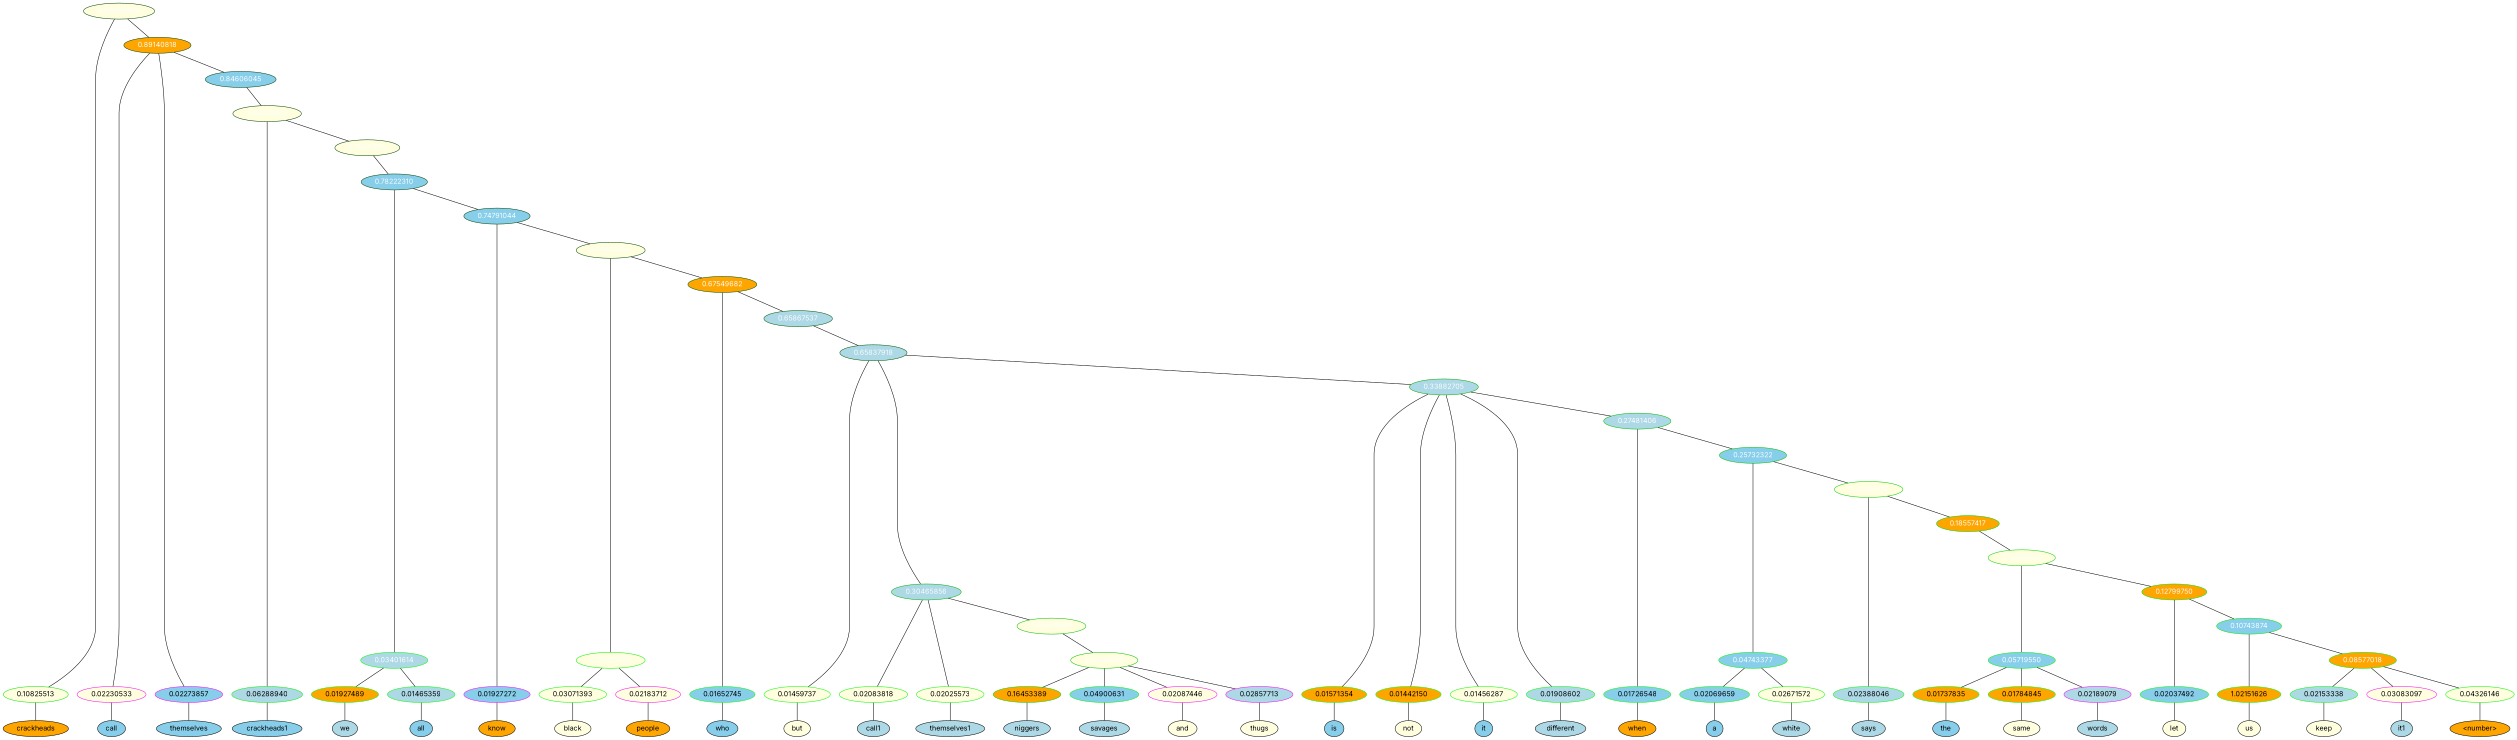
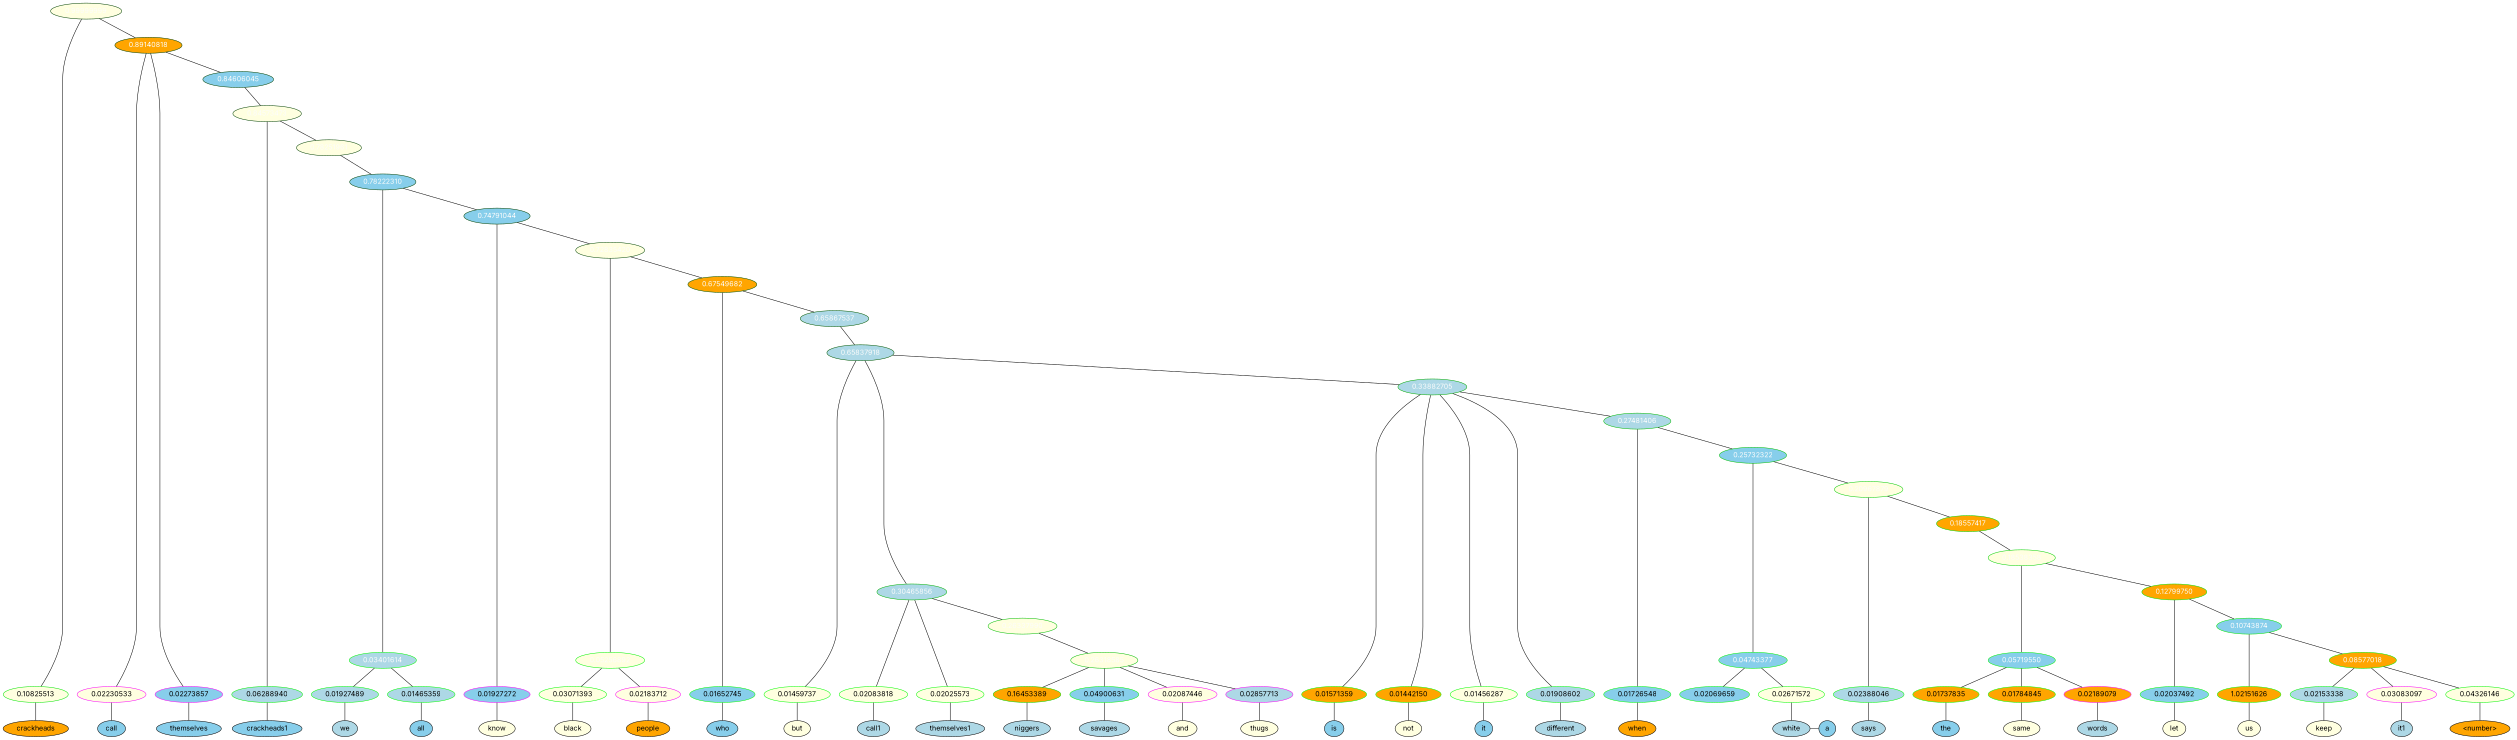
node "0.01927489": fillcolor orange -> lightblue
node "0.01571354": label "0.01571354" -> "0.01571359"
node "0.02189079": fillcolor lightblue -> orange
edge "0.02069659" -- "a": now "white" -- "a"
node "know": fillcolor orange -> lightyellow
